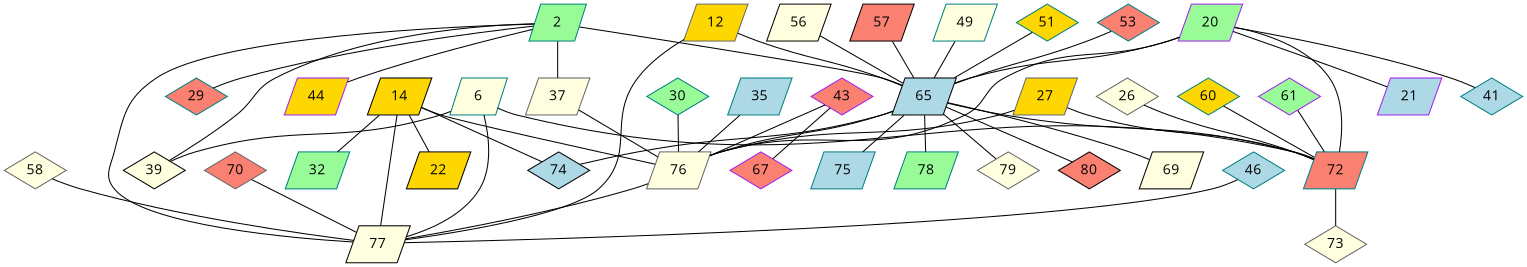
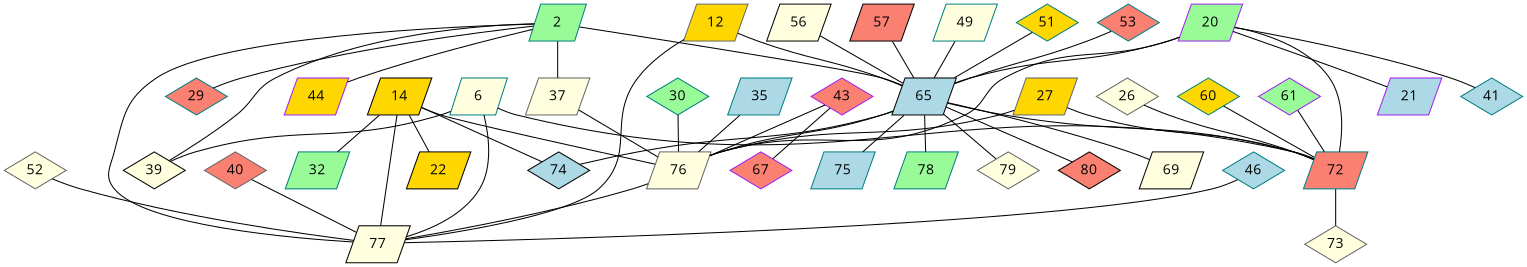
node "58": label "58" -> "52"
node "70": label "70" -> "40"
